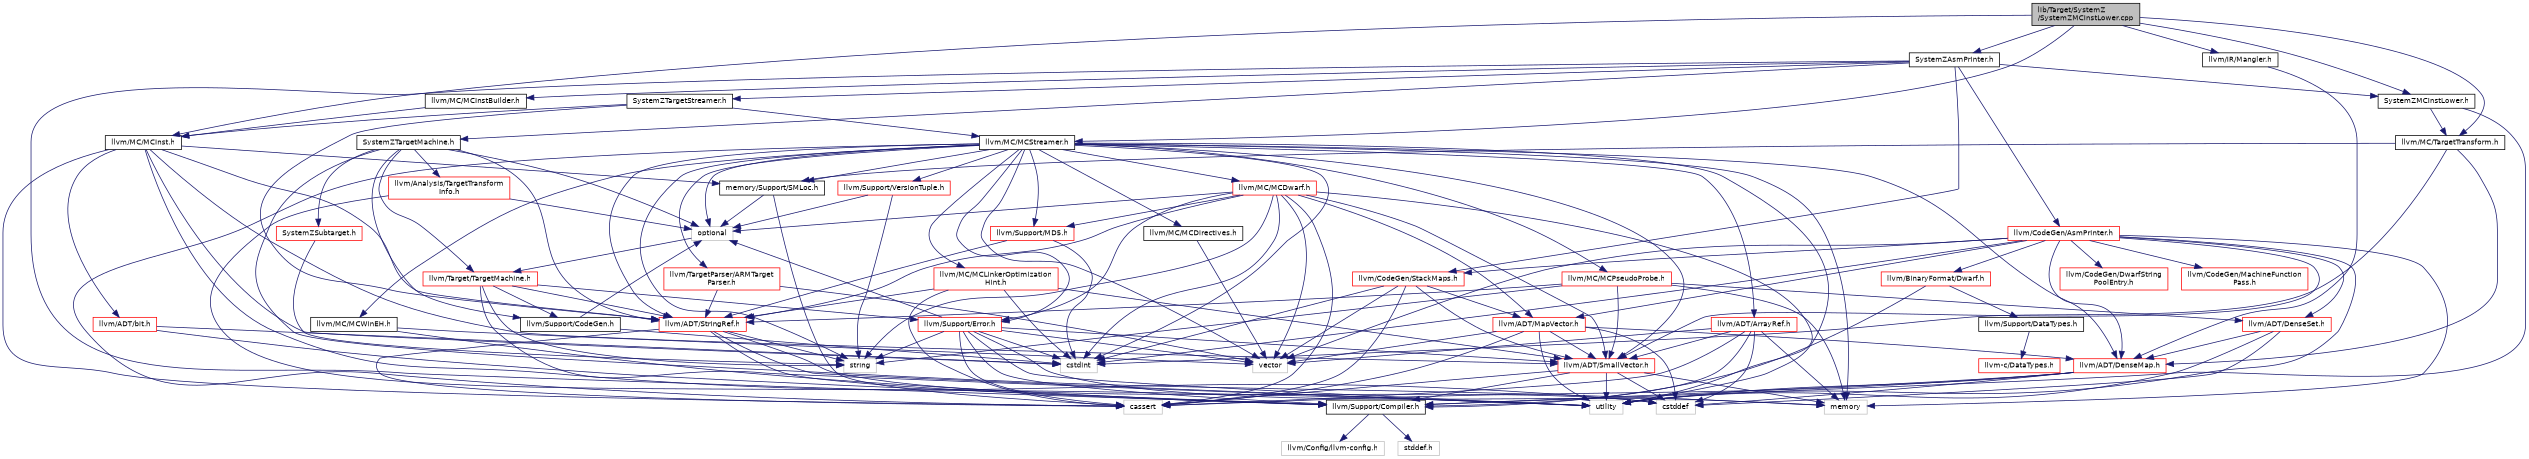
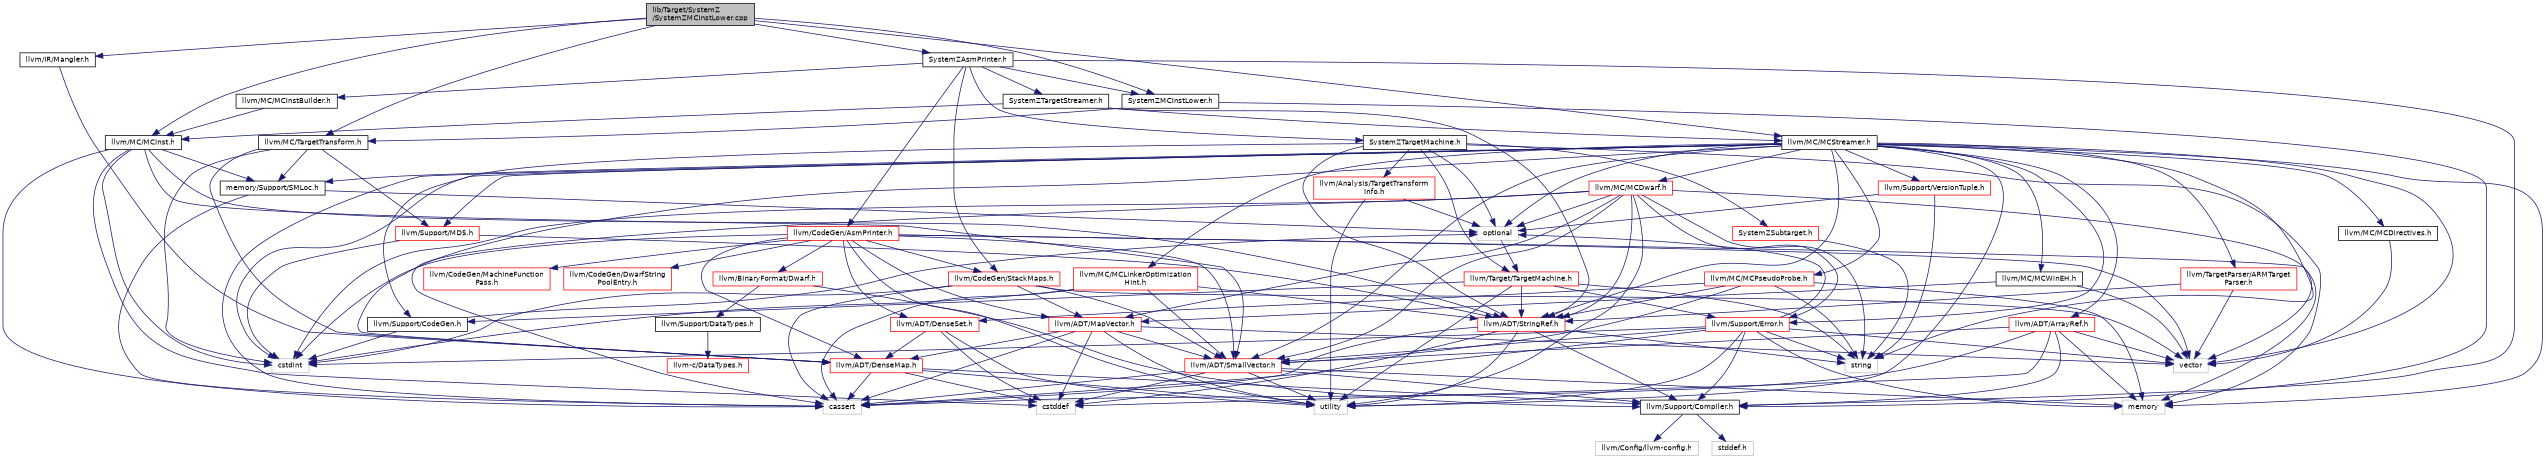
edge "llvm/MC/MCDwarf.h" -> "llvm/Support/MD5.h": now "llvm/MC/TargetTransform.h" -> "llvm/Support/MD5.h"
node "llvm/ADT/bit.h": removed
edge "llvm/MC/MCWinEH.h" -> "llvm/Support/Compiler.h": now "llvm/MC/MCWinEH.h" -> "llvm/ADT/MapVector.h"
